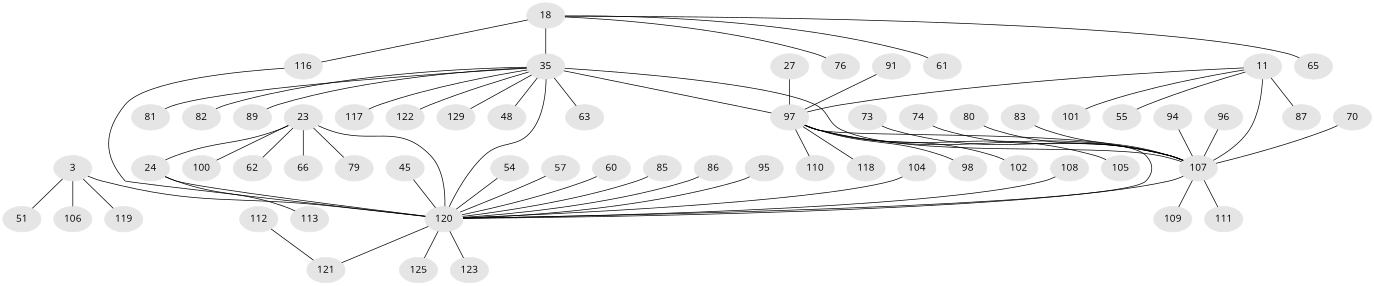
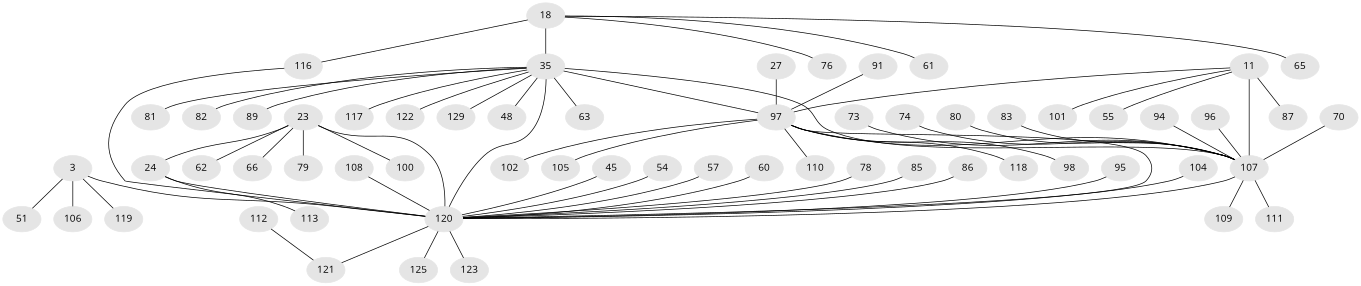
node "78": added
